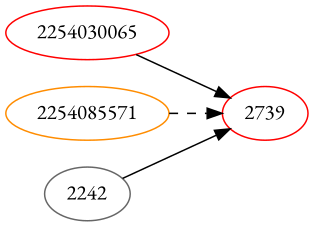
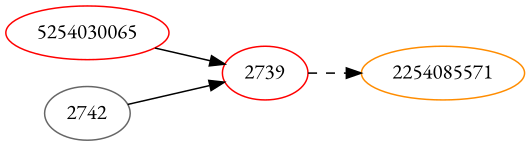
node "2254030065": label "2254030065" -> "5254030065"
edge "2254085571" -> "2739": reversed
node "2242": label "2242" -> "2742"
